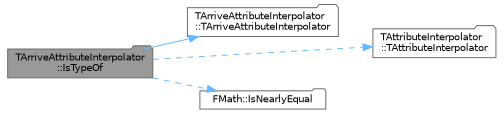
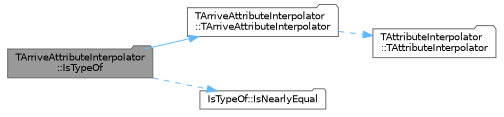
edge "TArriveAttributeInterpolator ::IsTypeOf" -> "TAttributeInterpolator ::TAttributeInterpolator": now "TArriveAttributeInterpolator ::TArriveAttributeInterpolator" -> "TAttributeInterpolator ::TAttributeInterpolator"
node "FMath::IsNearlyEqual": label "FMath::IsNearlyEqual" -> "IsTypeOf::IsNearlyEqual"
